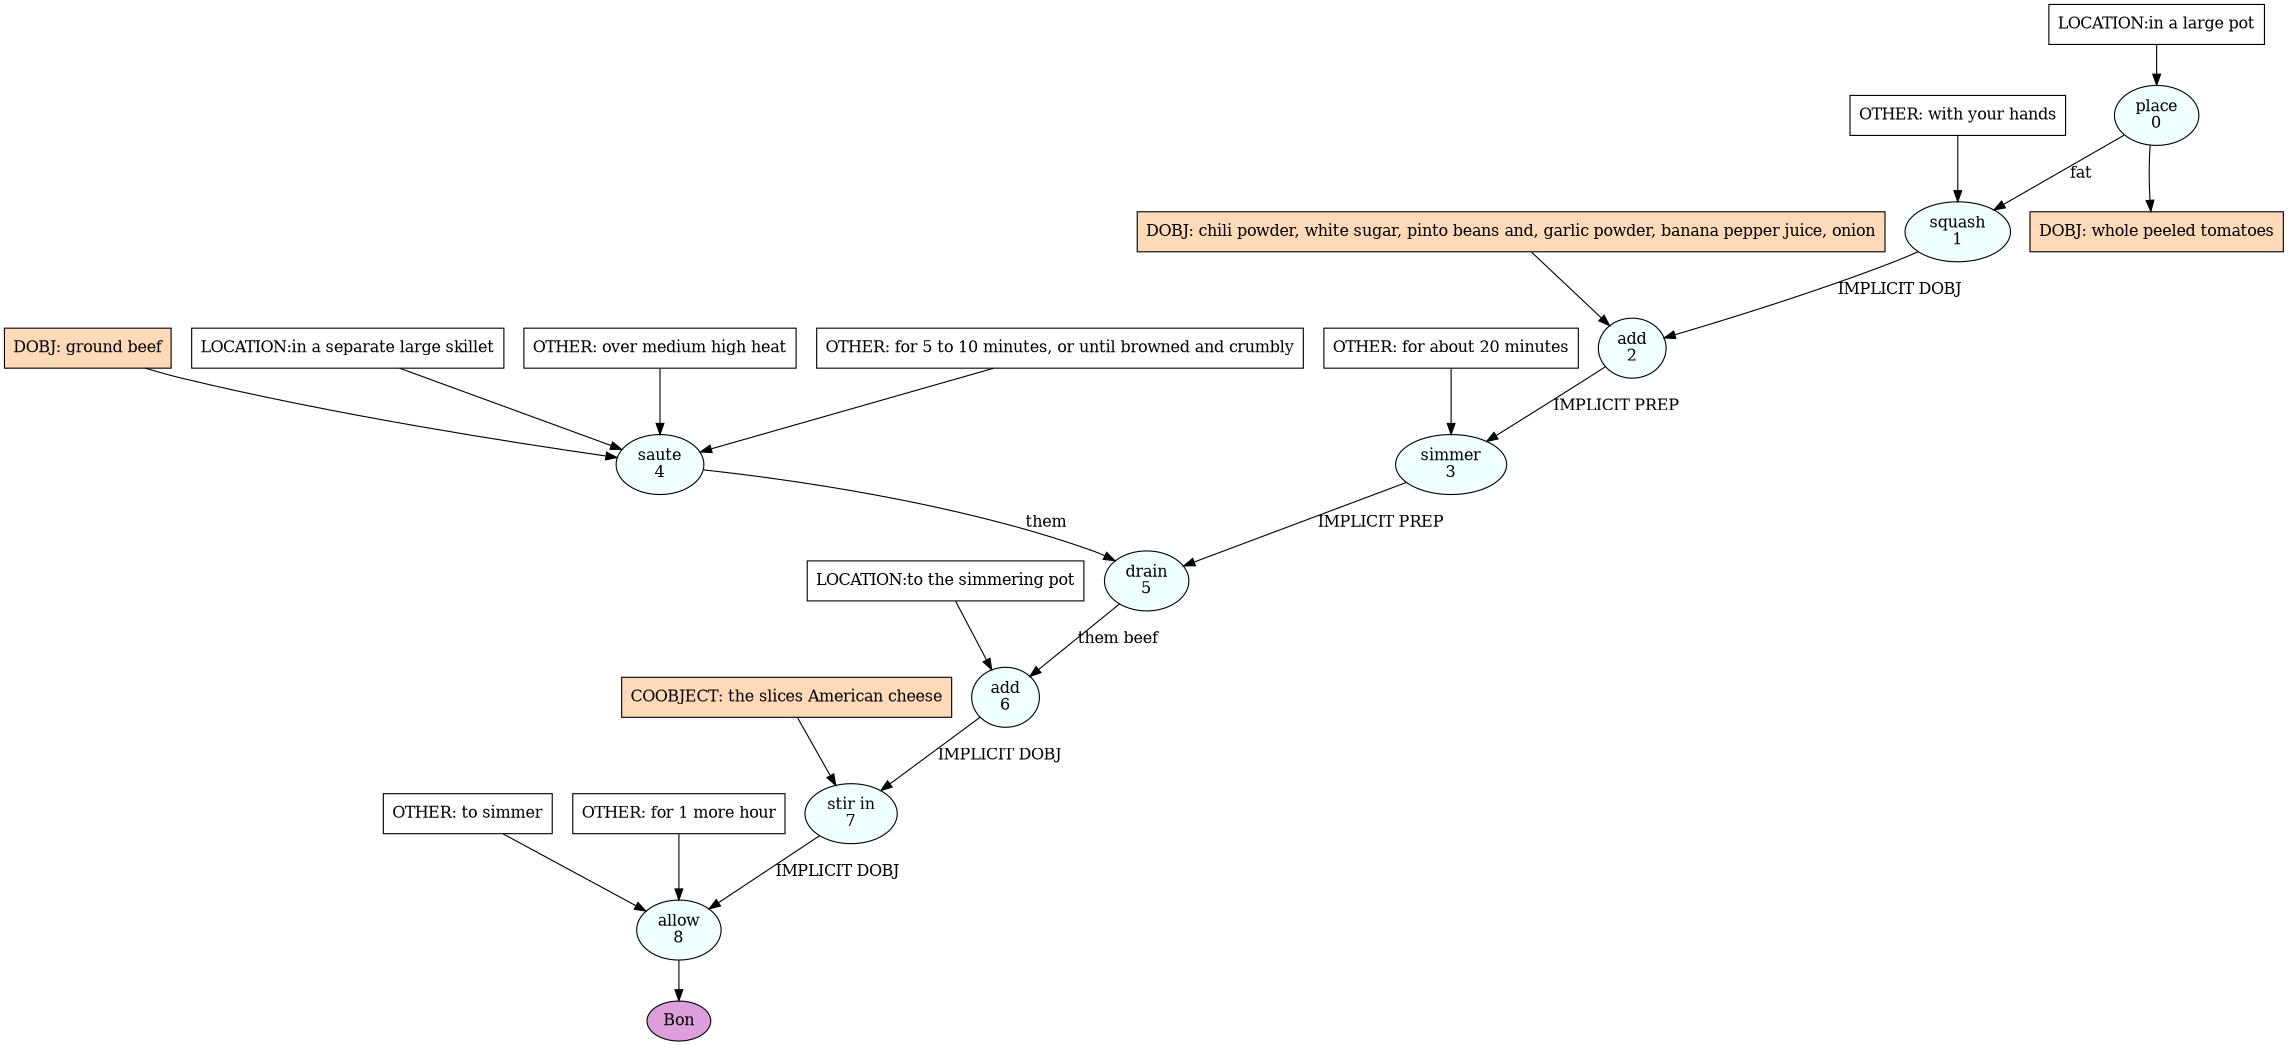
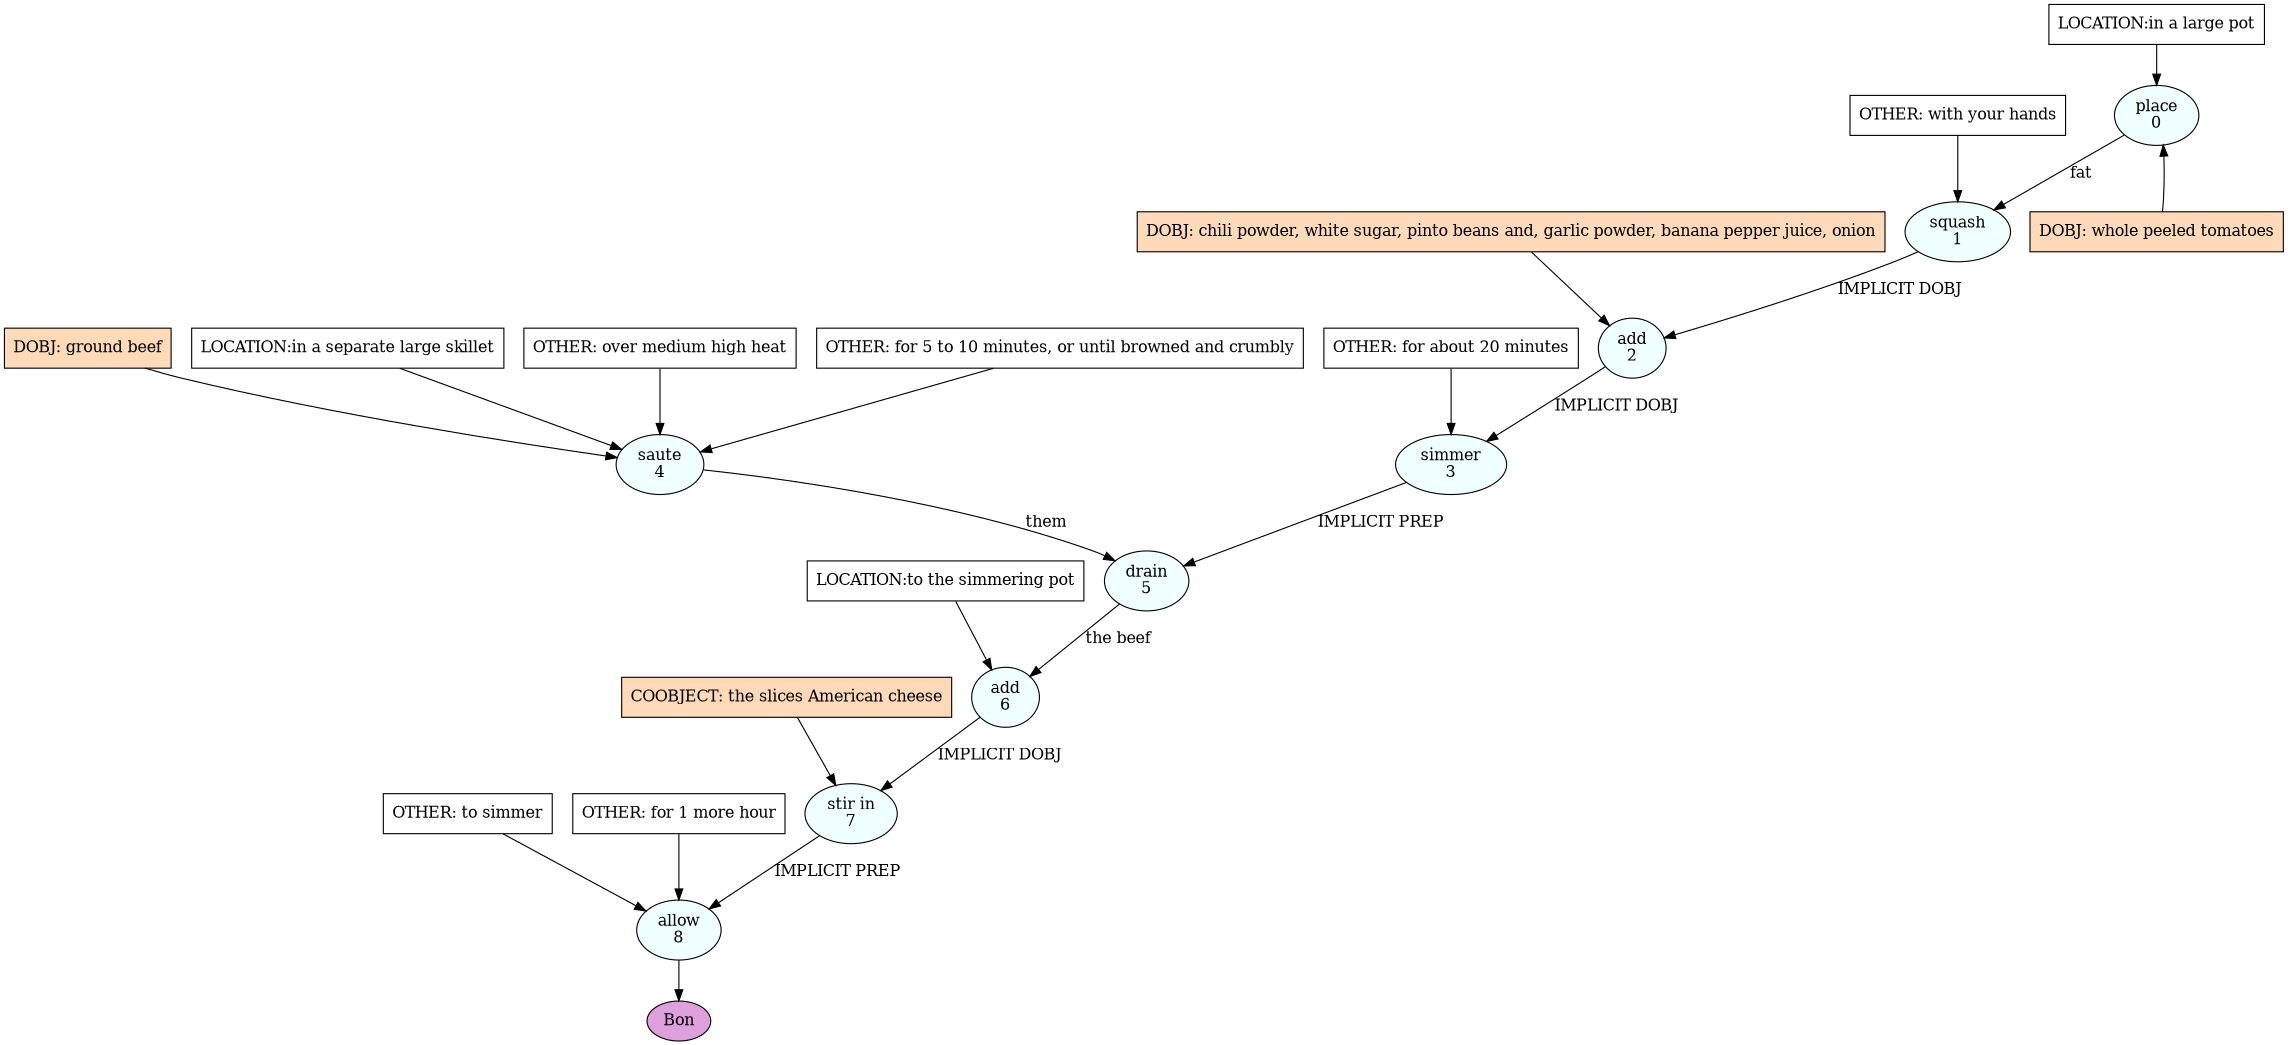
edge "place 0" -> "DOBJ: whole peeled tomatoes": reversed
edge "add 2" -> "simmer 3": label "IMPLICIT PREP" -> "IMPLICIT DOBJ"
edge "drain 5" -> "add 6": label "them beef" -> "the beef"
edge "stir in 7" -> "allow 8": label "IMPLICIT DOBJ" -> "IMPLICIT PREP"
